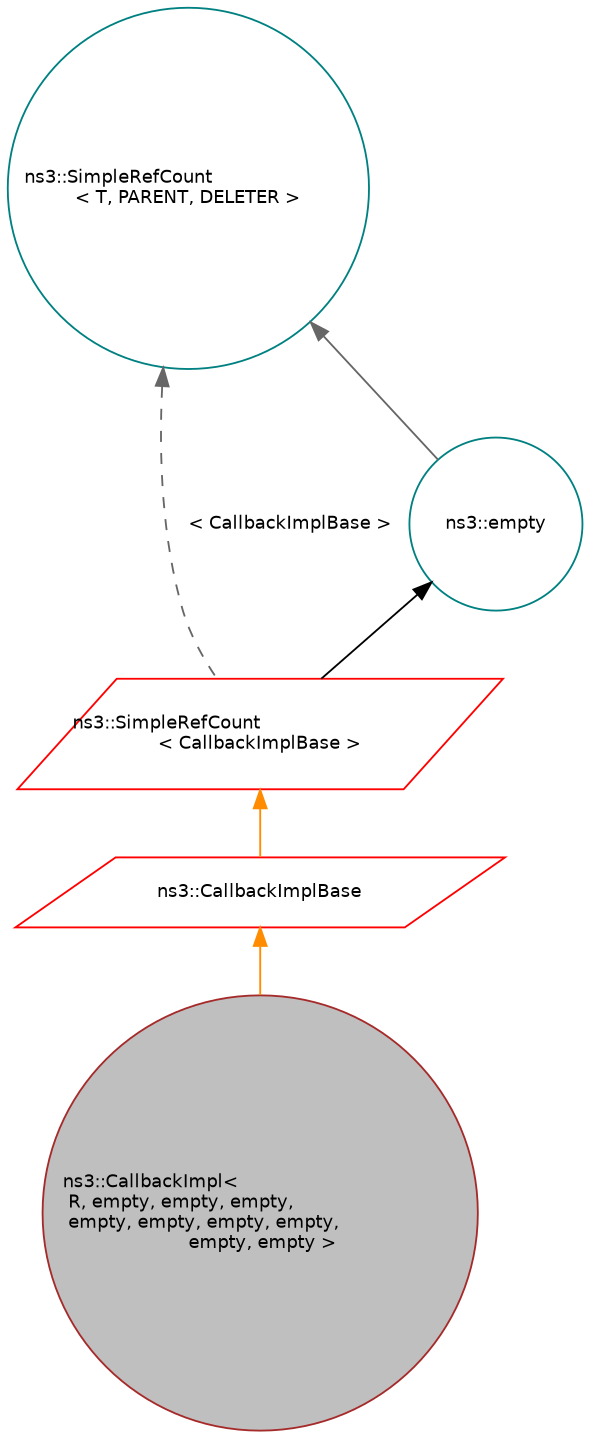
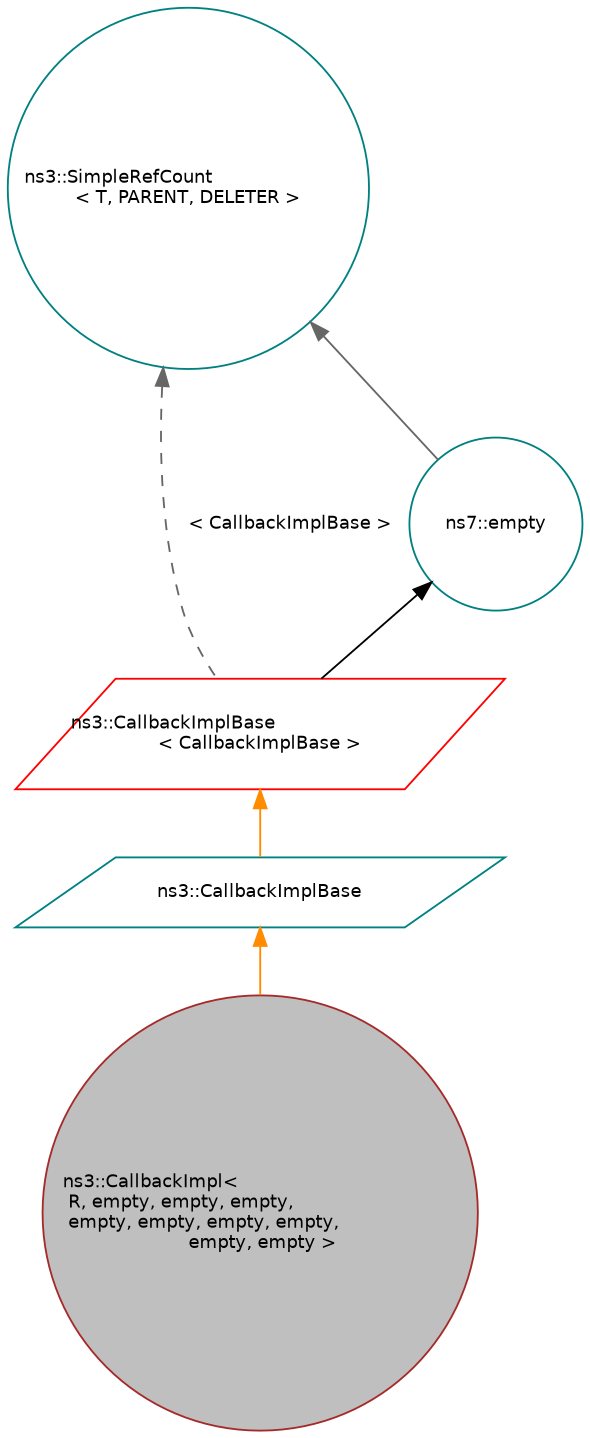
node "ns3::empty": label "ns3::empty" -> "ns7::empty"
node "ns3::SimpleRefCount < CallbackImplBase >": label "ns3::SimpleRefCount < CallbackImplBase >" -> "ns3::CallbackImplBase < CallbackImplBase >"
node "ns3::CallbackImplBase": color red -> teal
